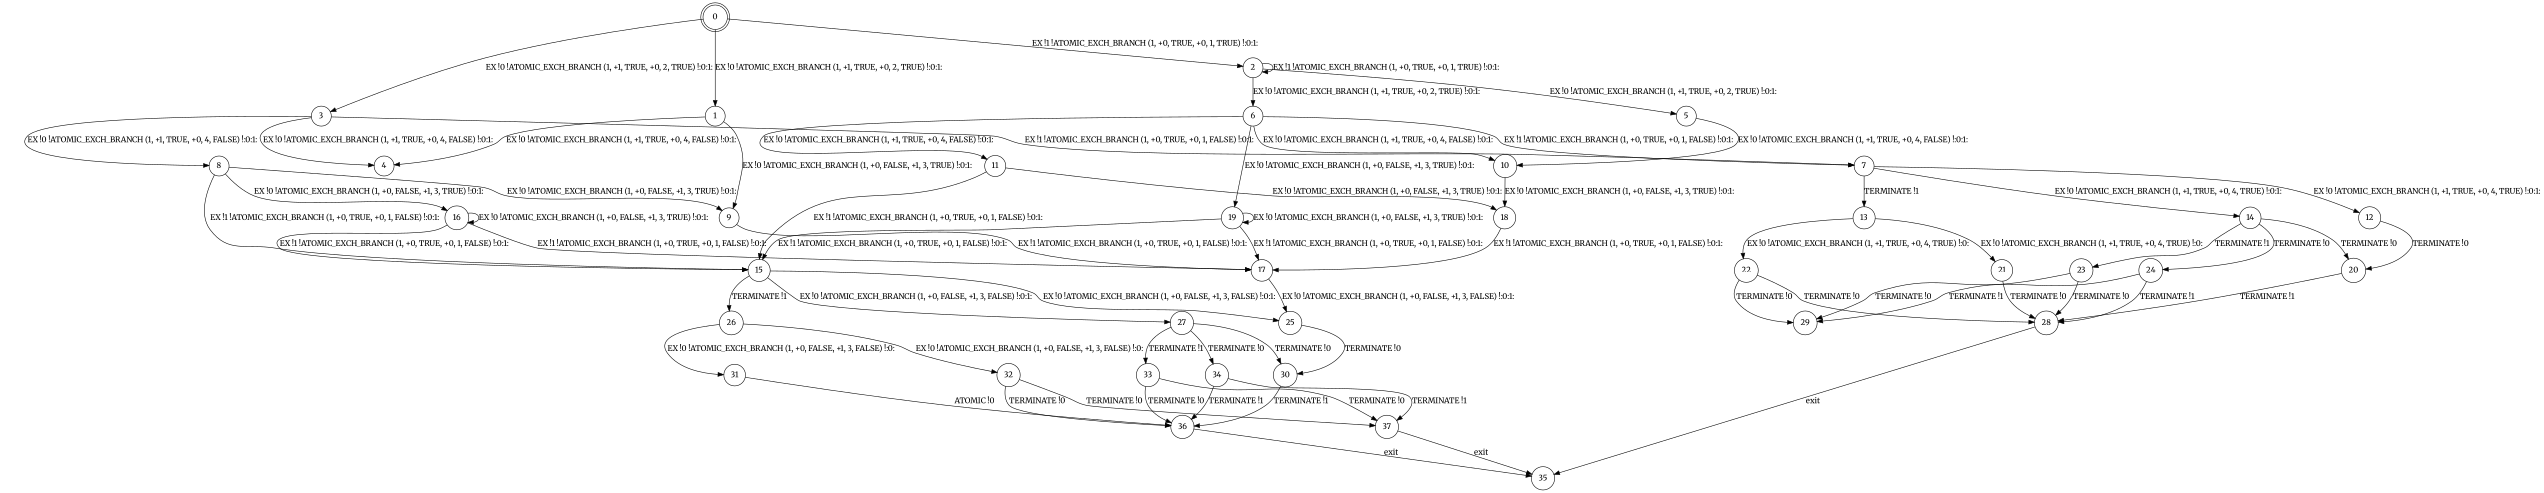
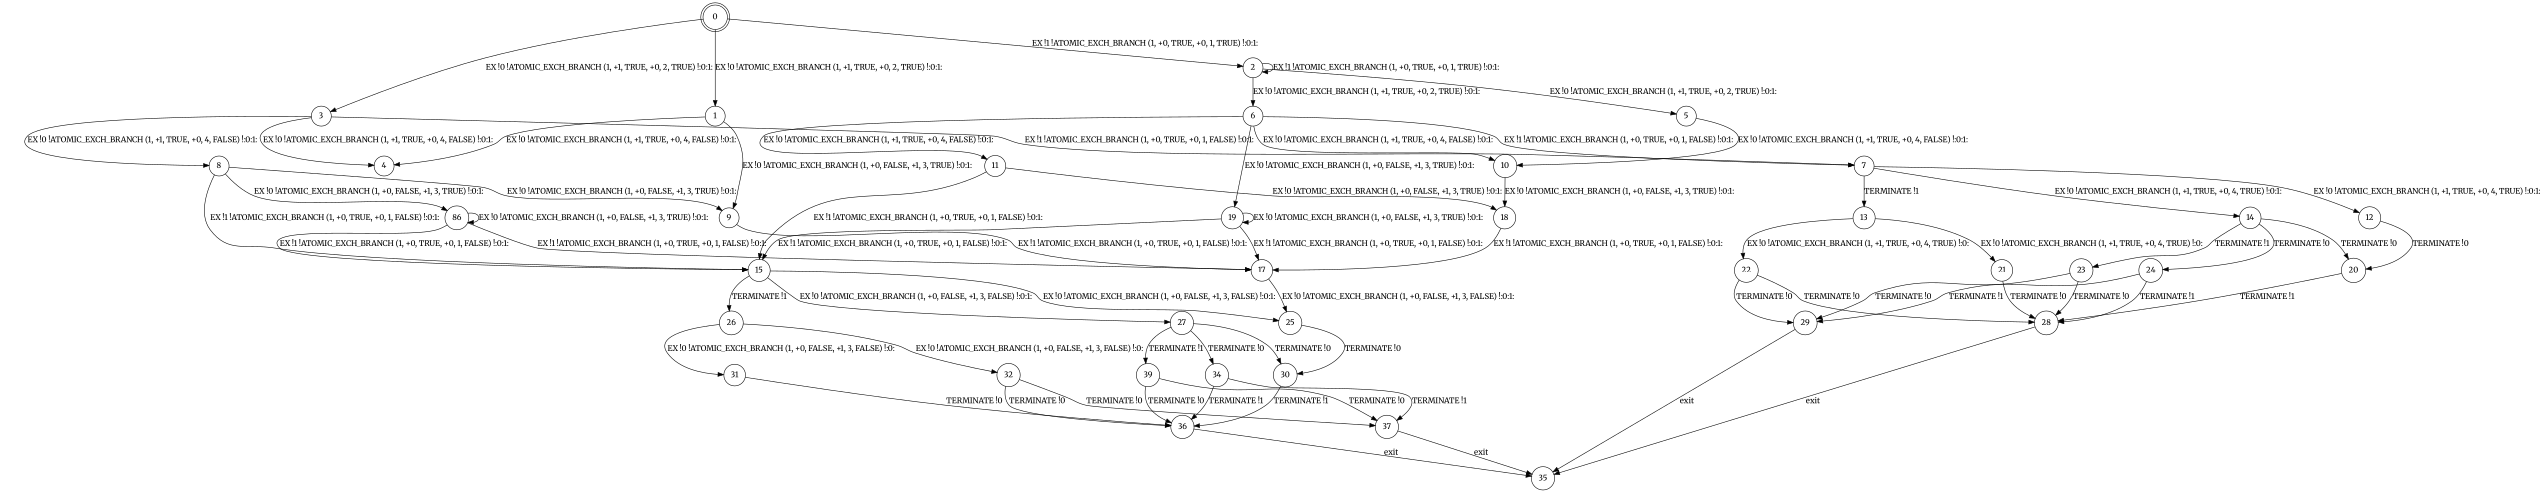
node "16": label "16" -> "86"
node "33": label "33" -> "39"
edge "29" -> "35": added, label "exit"
edge "31" -> "36": label "ATOMIC !0" -> "TERMINATE !0"
